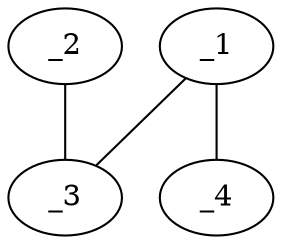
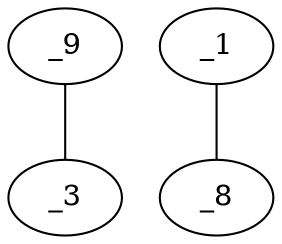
node "_2": label "_2" -> "_9"
edge "_1" -- "_3": removed
node "_4": label "_4" -> "_8"
